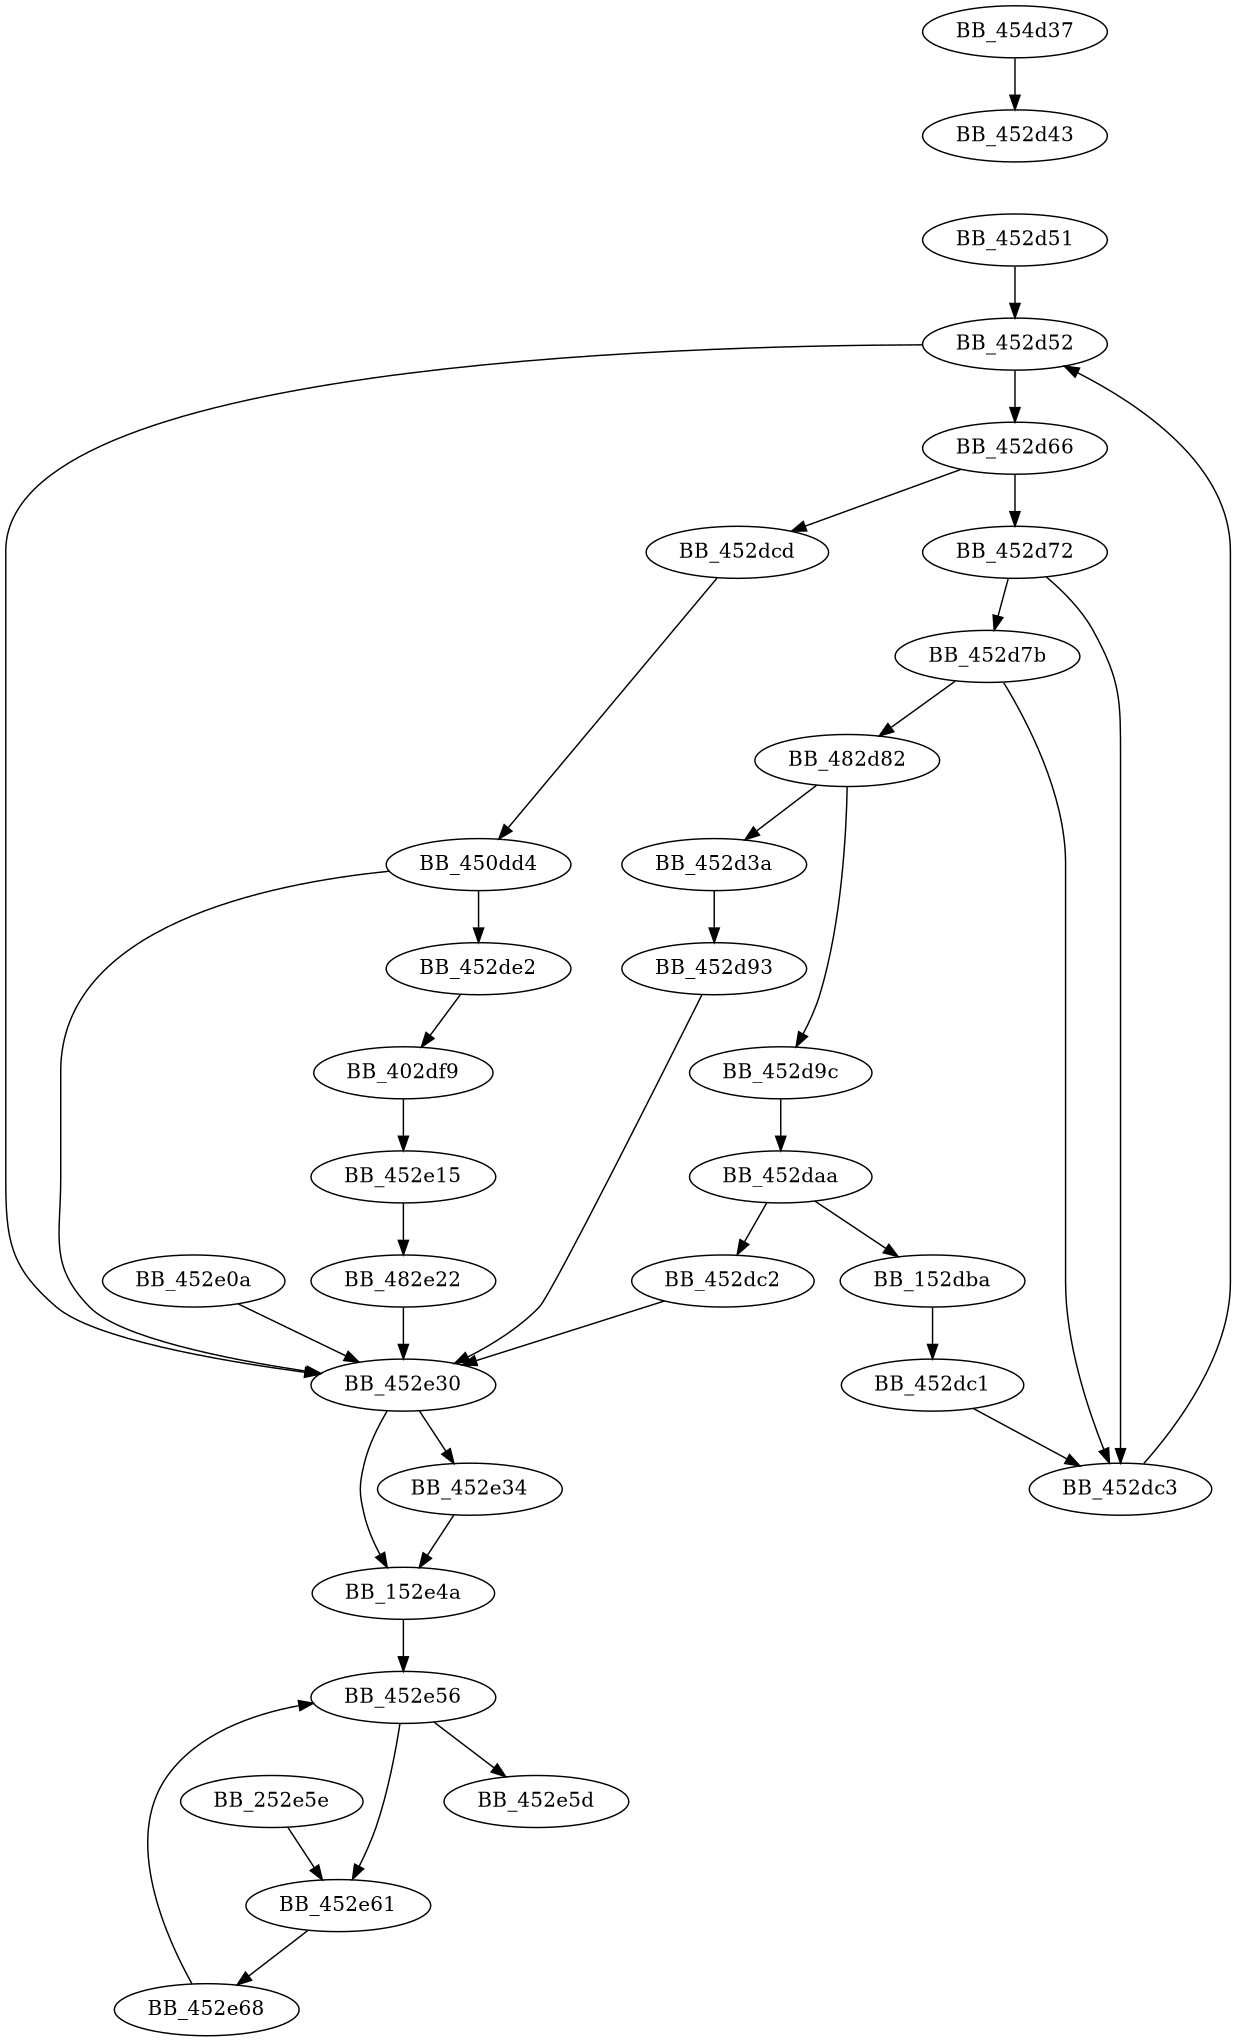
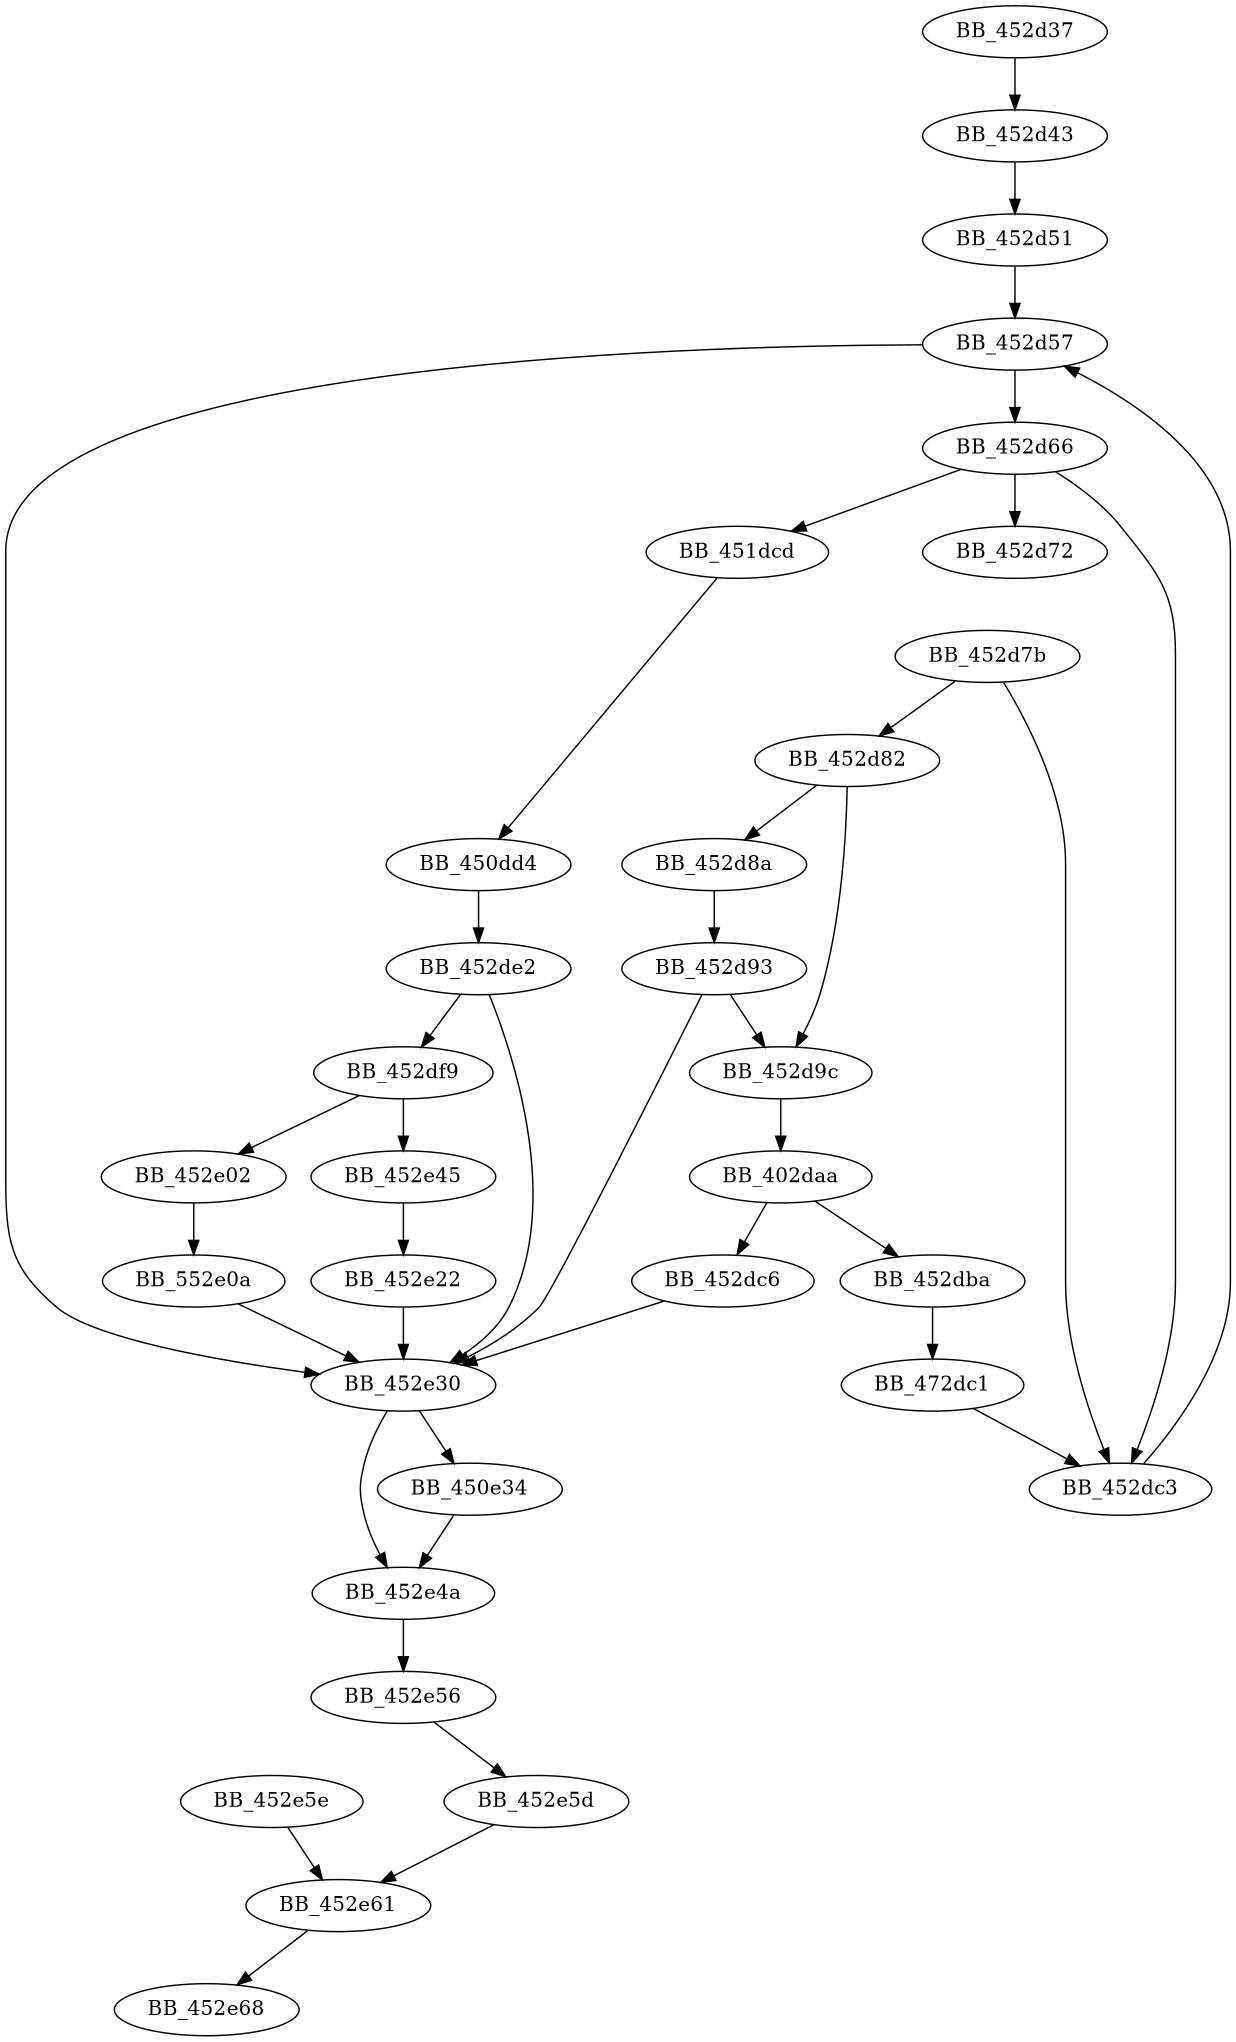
node "BB_454d37": label "BB_454d37" -> "BB_452d37"
edge "BB_452d43" -> "BB_452d51": added
node "BB_452d52": label "BB_452d52" -> "BB_452d57"
node "BB_452dcd": label "BB_452dcd" -> "BB_451dcd"
edge "BB_452d72" -> "BB_452d7b": removed
node "BB_482d82": label "BB_482d82" -> "BB_452d82"
node "BB_452d3a": label "BB_452d3a" -> "BB_452d8a"
edge "BB_452d72" -> "BB_452dc3": now "BB_452d66" -> "BB_452dc3"
edge "BB_452d93" -> "BB_452d9c": added
node "BB_402df9": label "BB_402df9" -> "BB_452df9"
edge "BB_450dd4" -> "BB_452e30": now "BB_452de2" -> "BB_452e30"
node "BB_452e02": added
node "BB_452e15": label "BB_452e15" -> "BB_452e45"
node "BB_452daa": label "BB_452daa" -> "BB_402daa"
node "BB_452e0a": label "BB_452e0a" -> "BB_552e0a"
node "BB_482e22": label "BB_482e22" -> "BB_452e22"
node "BB_452dc2": label "BB_452dc2" -> "BB_452dc6"
node "BB_152dba": label "BB_152dba" -> "BB_452dba"
node "BB_452dc1": label "BB_452dc1" -> "BB_472dc1"
node "BB_452e34": label "BB_452e34" -> "BB_450e34"
node "BB_152e4a": label "BB_152e4a" -> "BB_452e4a"
edge "BB_452e56" -> "BB_452e61": now "BB_452e5d" -> "BB_452e61"
node "BB_252e5e": label "BB_252e5e" -> "BB_452e5e"
edge "BB_452e68" -> "BB_452e56": removed
